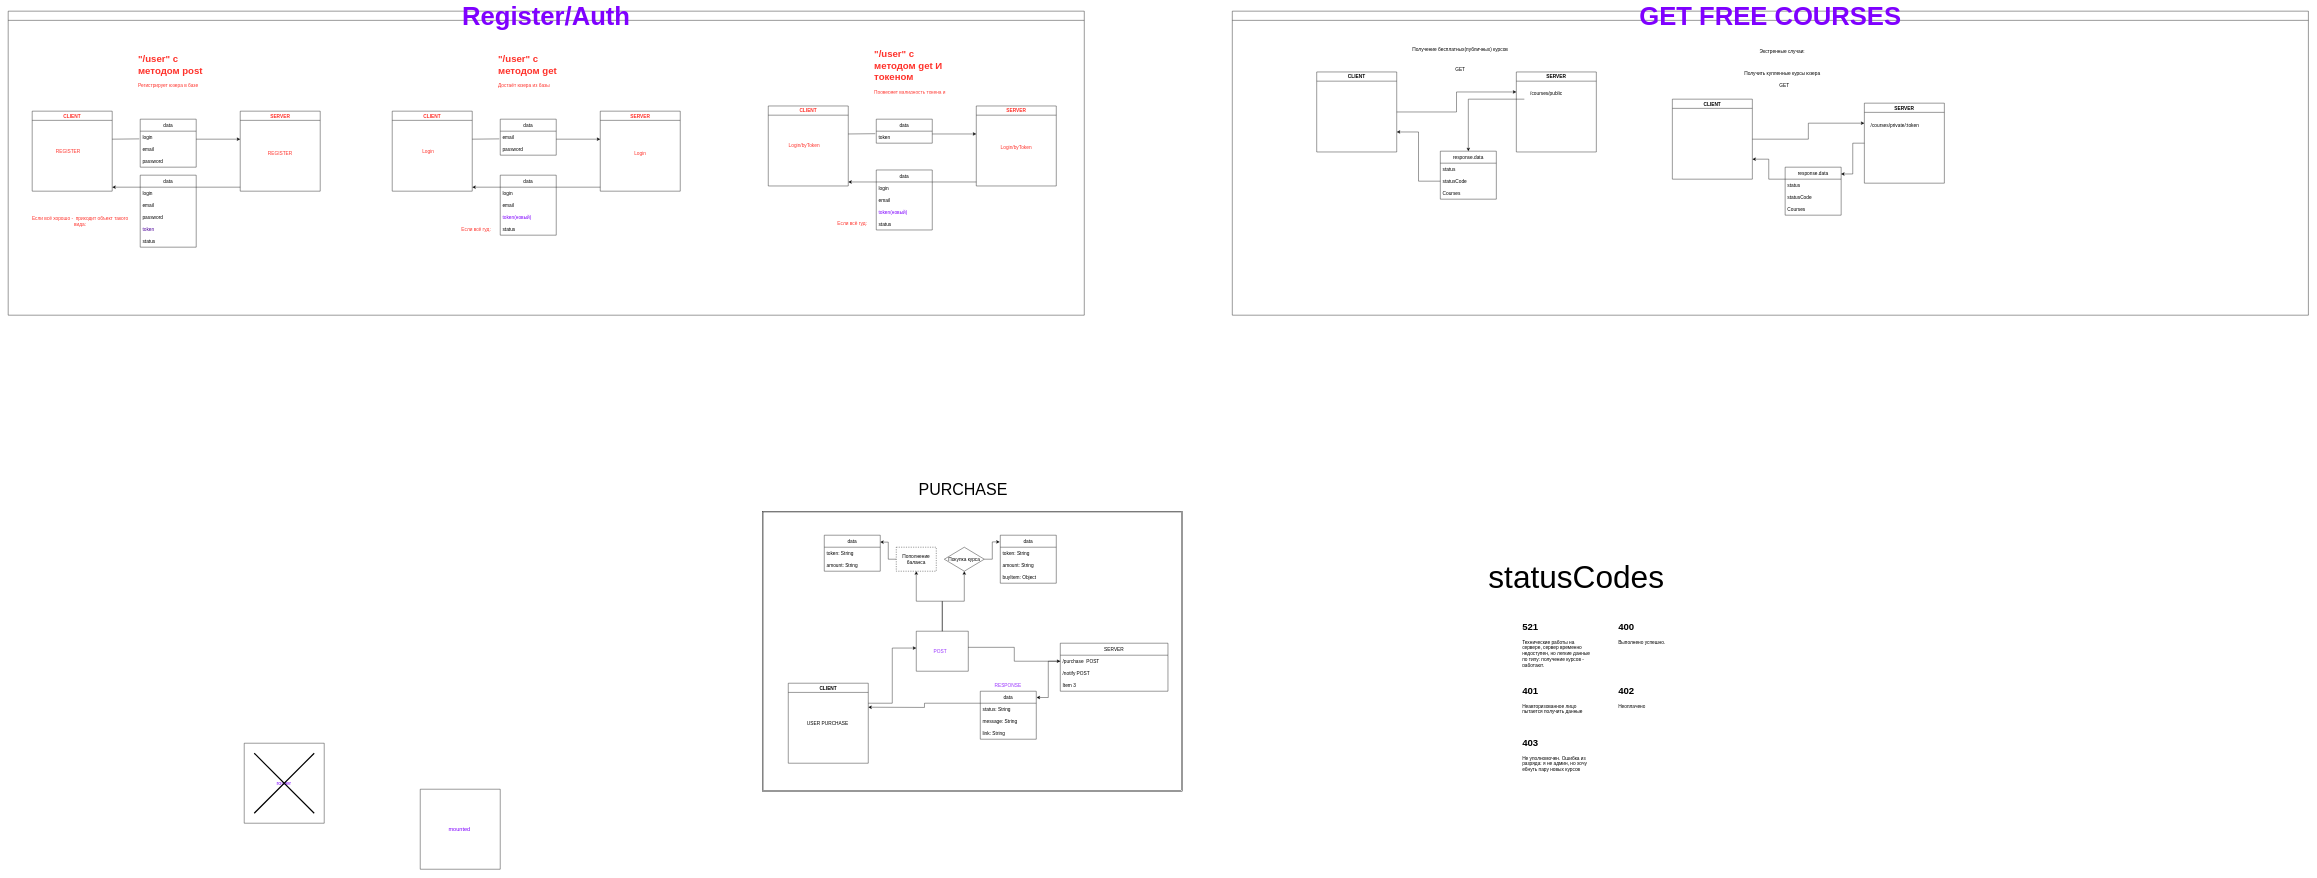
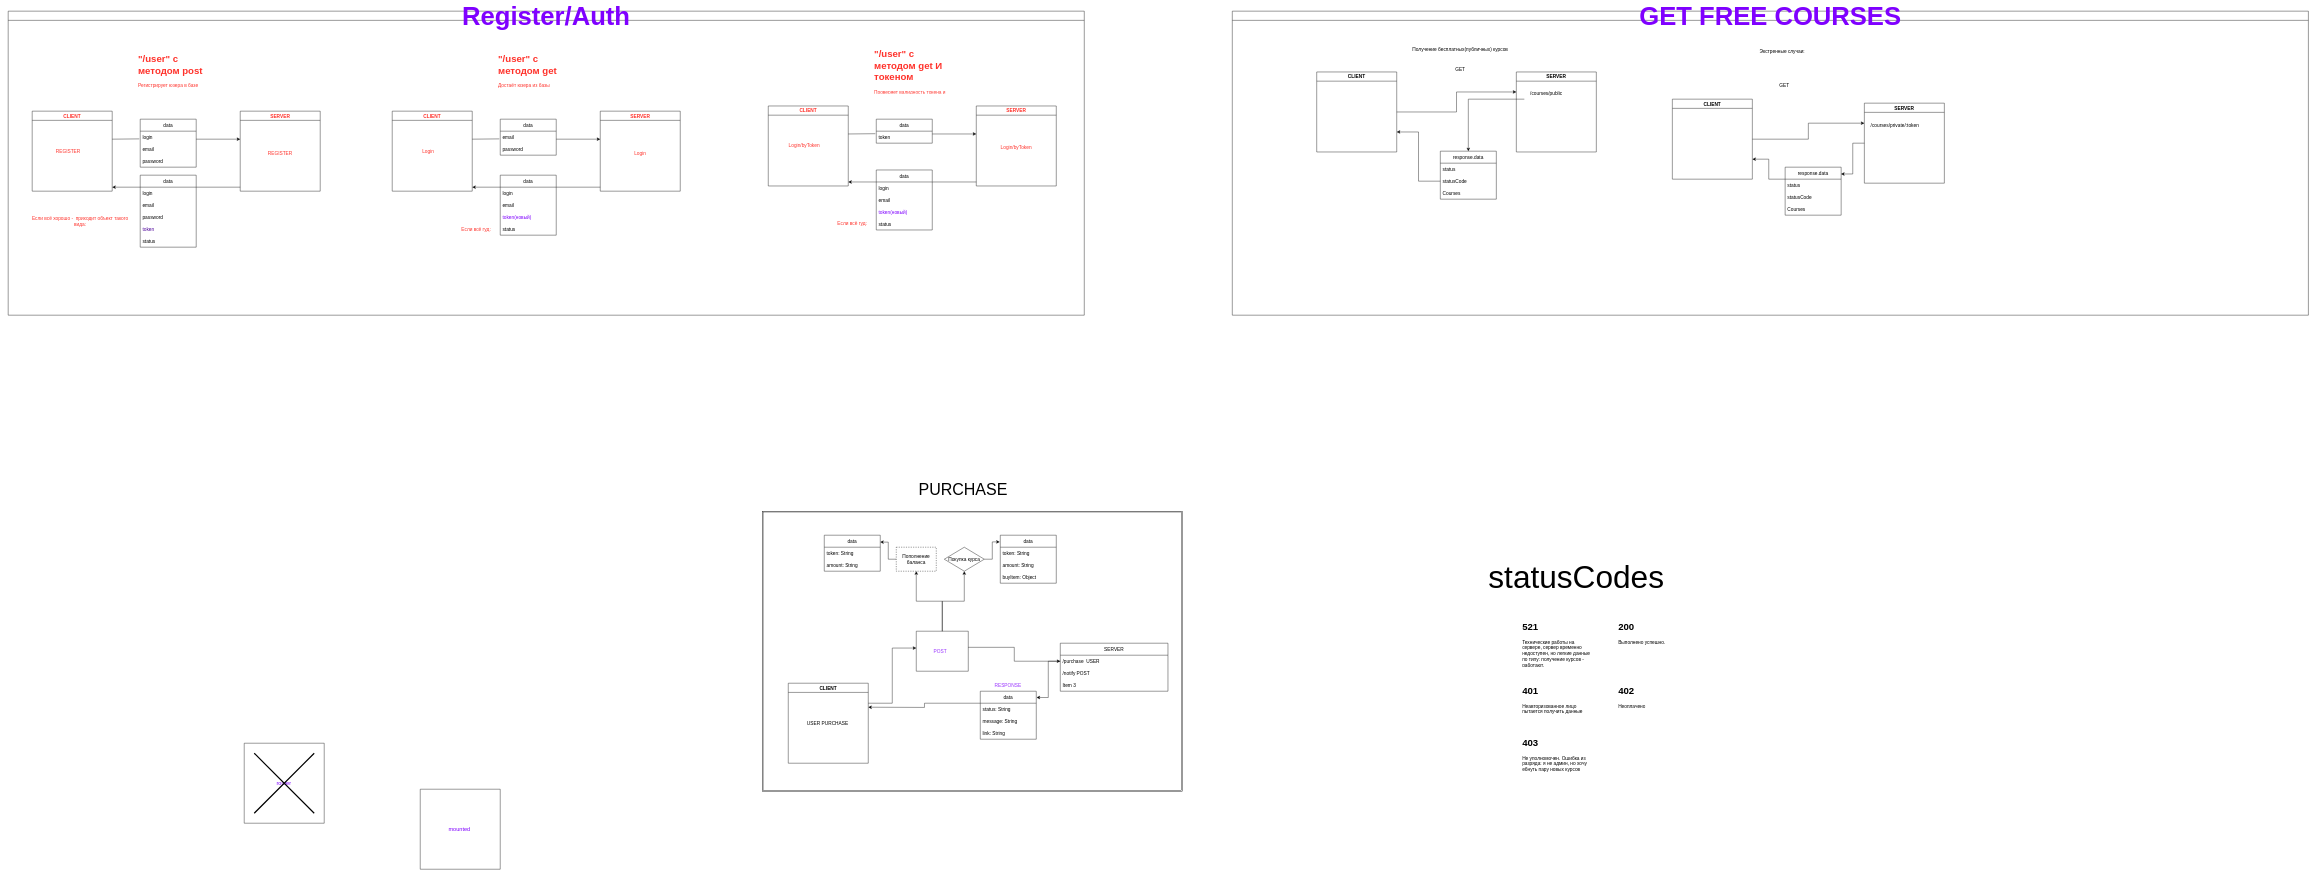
node "Получить купленные курсы юзера": removed
node "400Выполнено успешно.": label "400Выполнено успешно." -> "200Выполнено успешно."
node "/purchase POST": label "/purchase POST" -> "/purchase USER"
